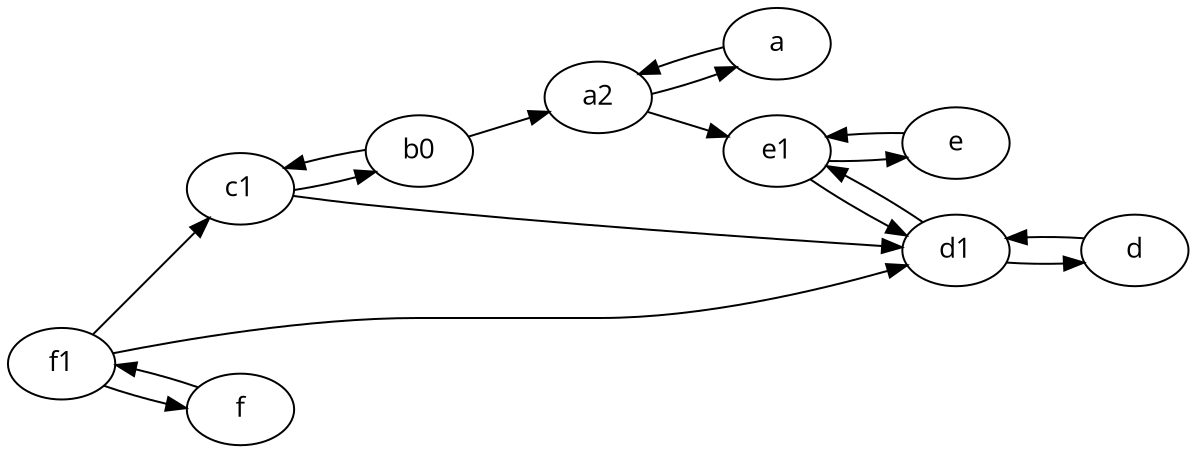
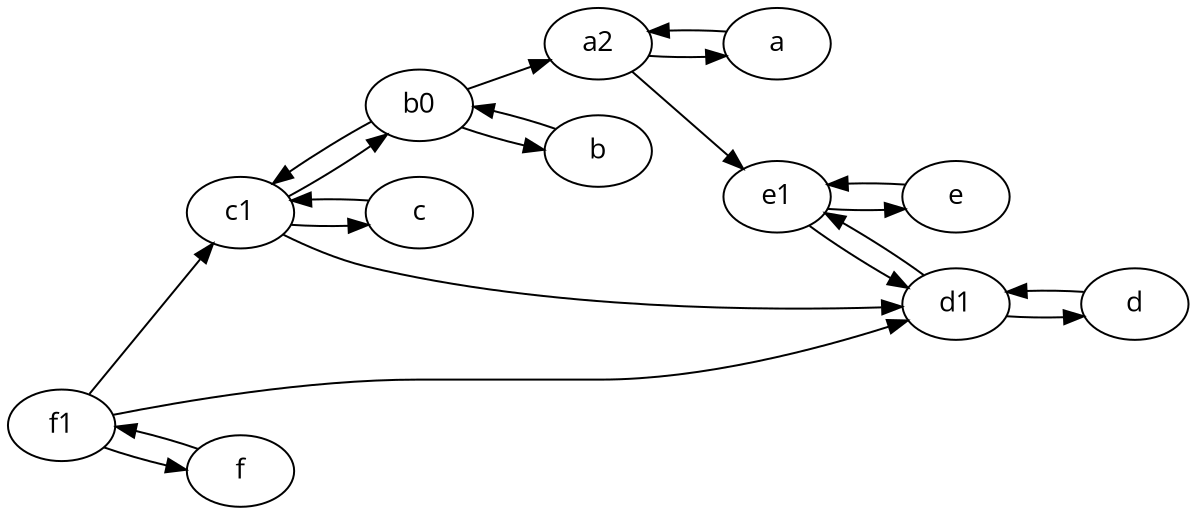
node "b": added
node "c": added
